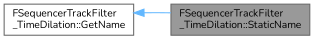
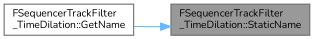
edge "FSequencerTrackFilter _TimeDilation::StaticName" -> "FSequencerTrackFilter _TimeDilation::GetName": reversed
